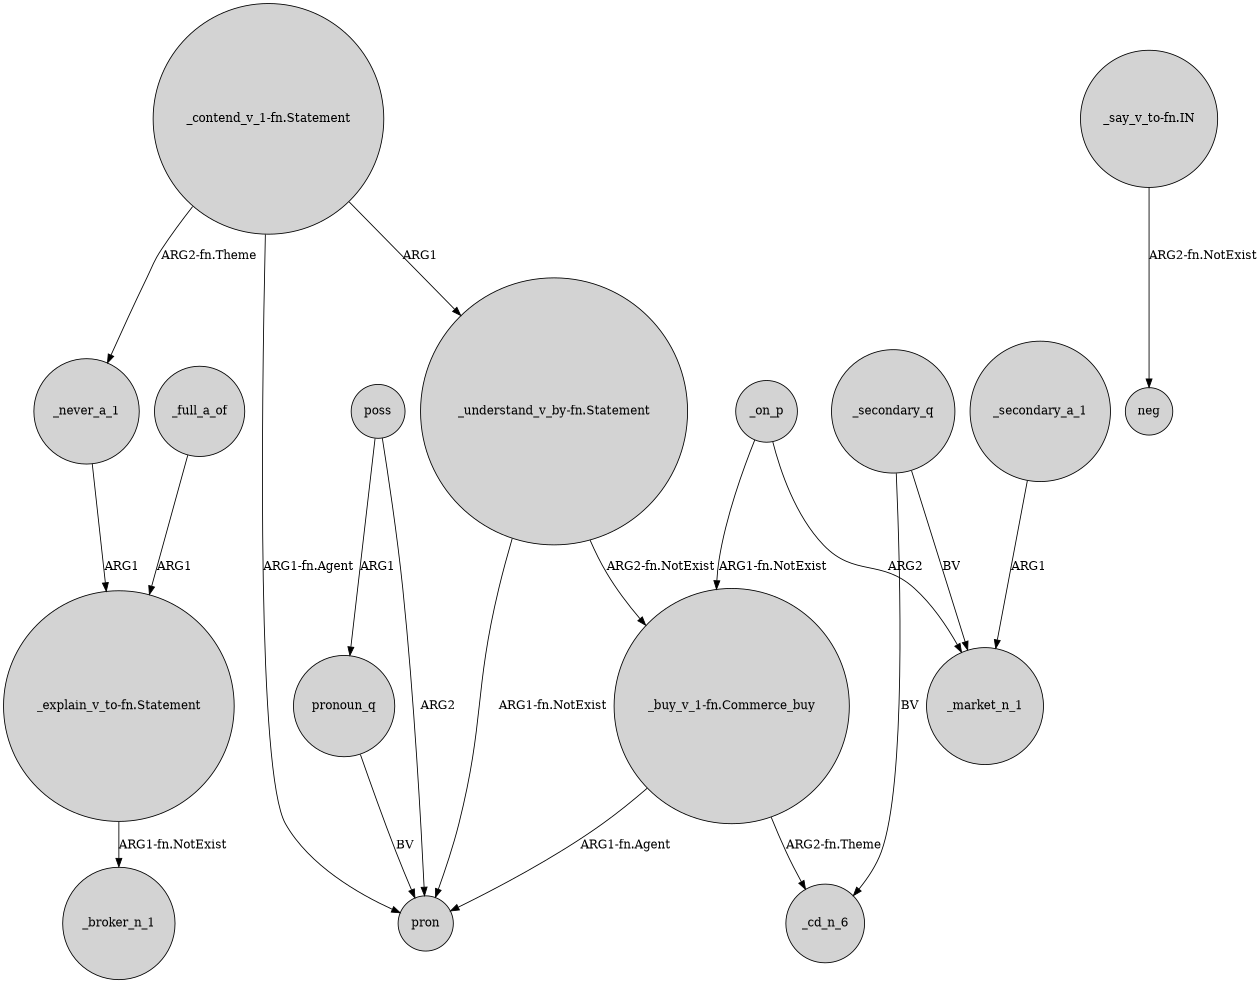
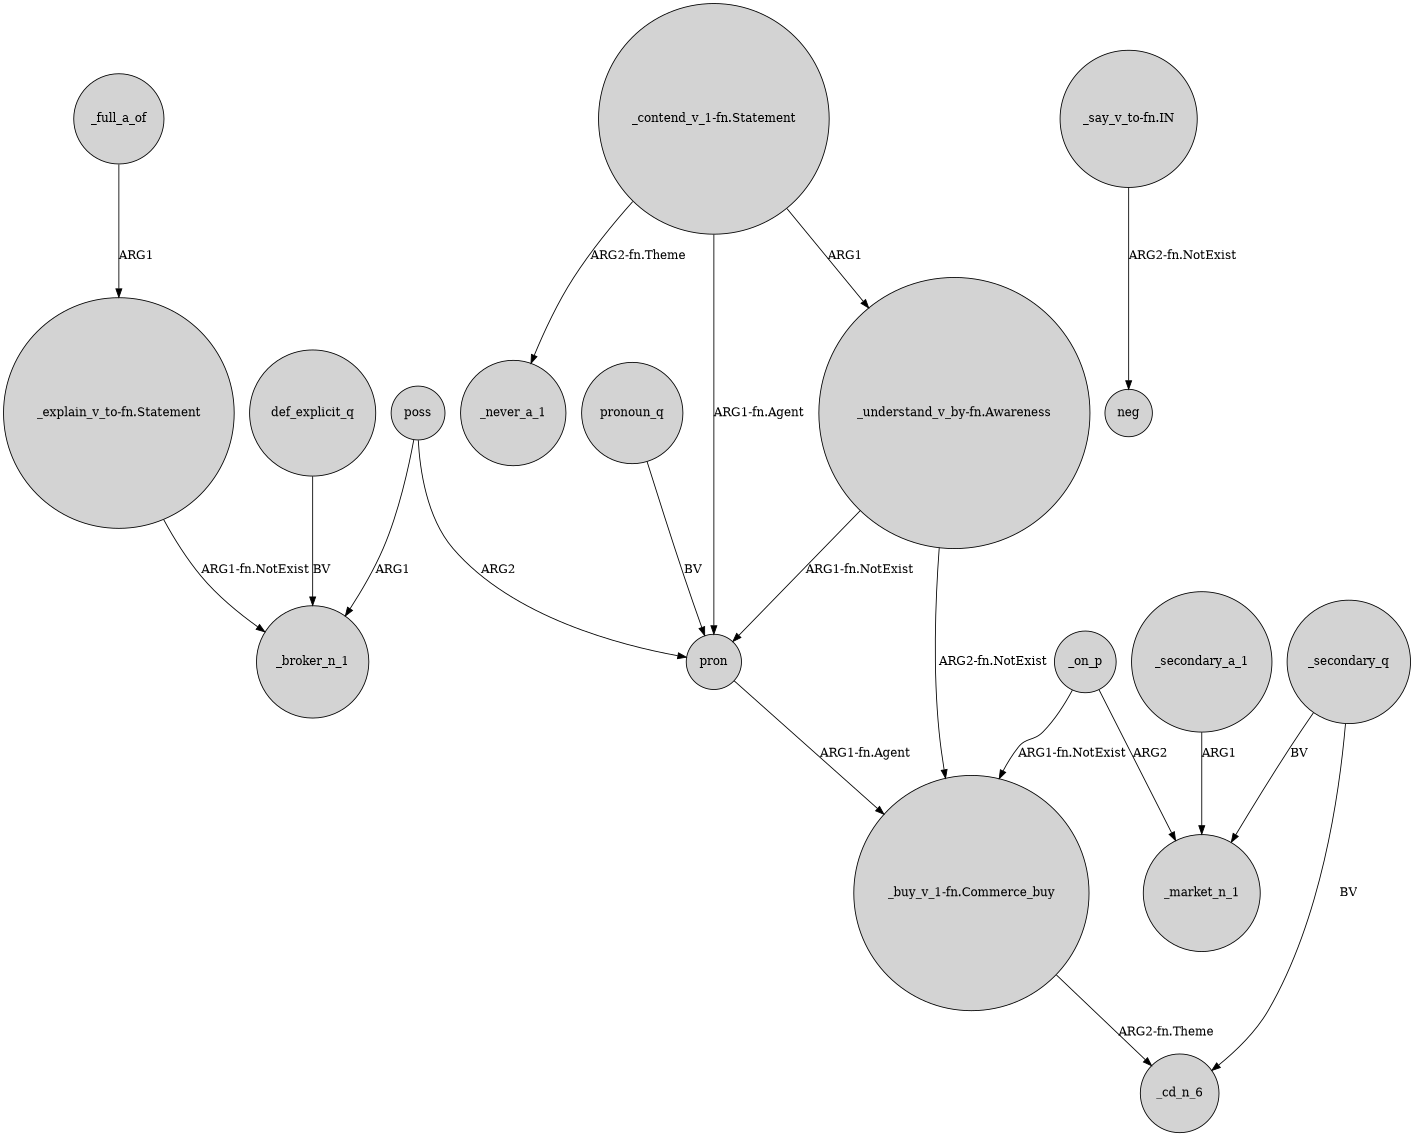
node "_understand_v_by-fn.Statement": label "_understand_v_by-fn.Statement" -> "_understand_v_by-fn.Awareness"
node "def_explicit_q": added
edge "_never_a_1" -> "_explain_v_to-fn.Statement": removed, label "ARG1"
edge "poss" -> "pronoun_q": now "poss" -> "_broker_n_1"
edge "_buy_v_1-fn.Commerce_buy" -> "pron": reversed
